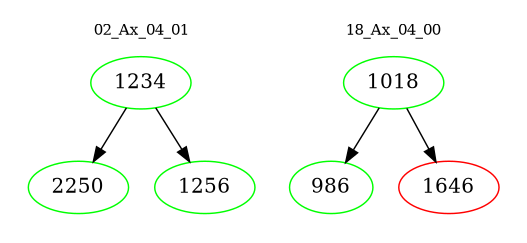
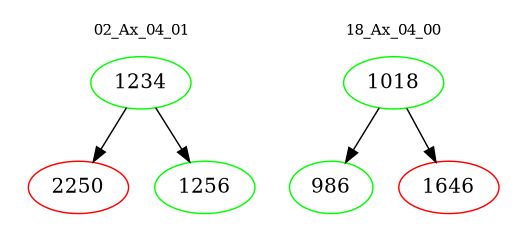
node "2250": color green -> red
